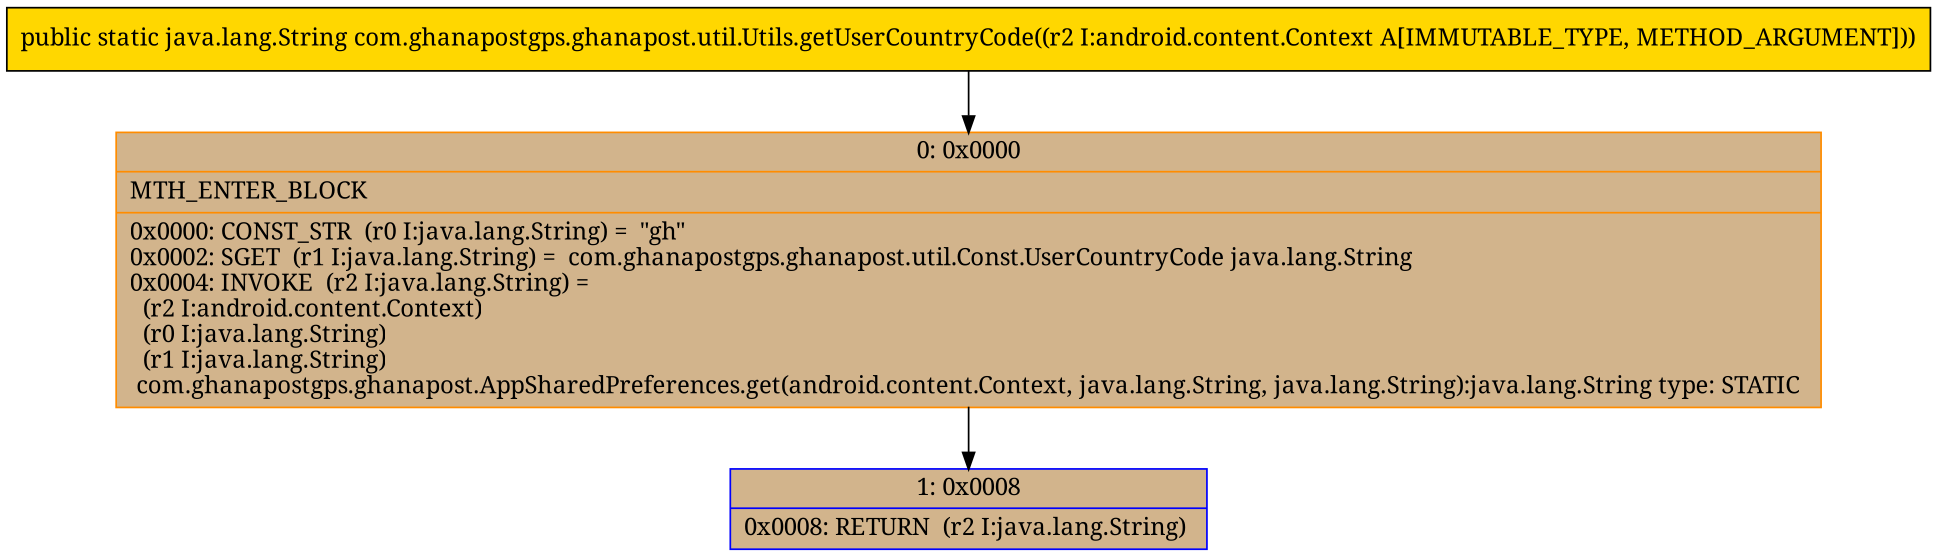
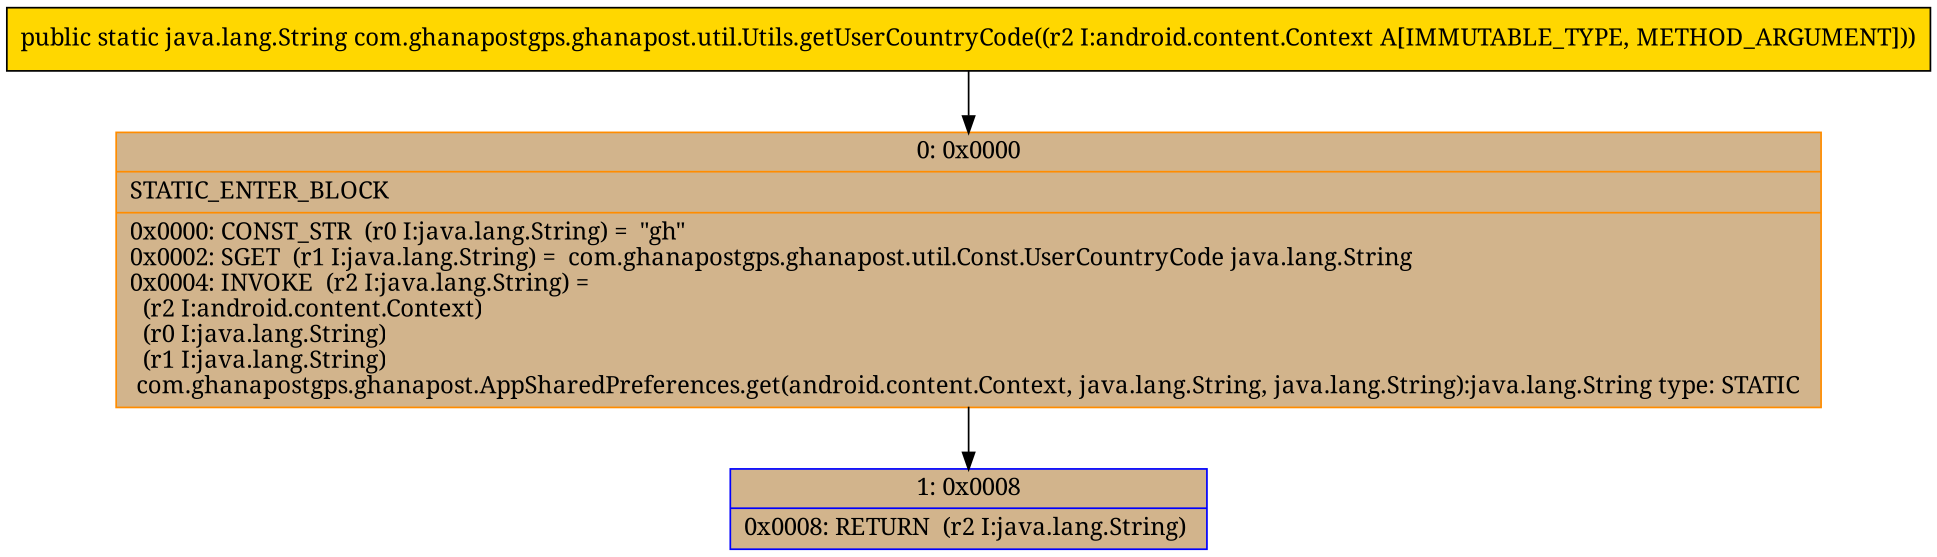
node "0: 0x0000": text "MTH_ENTER_BLOCK" -> "STATIC_ENTER_BLOCK"
